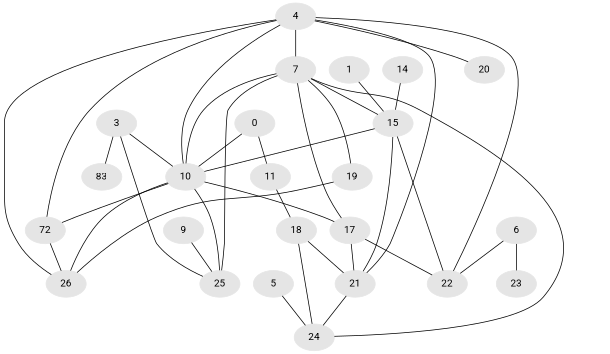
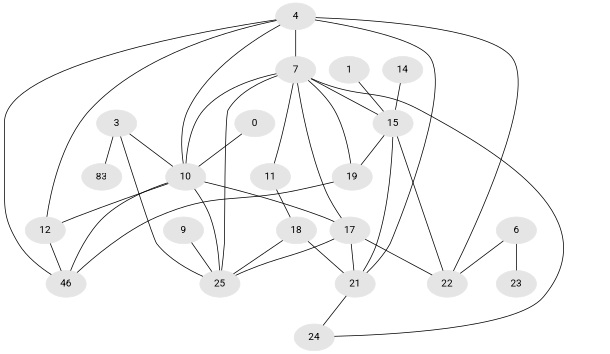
node "20": removed
edge "0" -- "11": now "7" -- "11"
edge "15" -- "10": now "15" -- "19"
node "72": label "72" -> "12"
edge "17" -- "25": added
node "26": label "26" -> "46"
node "5": removed
edge "18" -- "24": now "18" -- "25"
